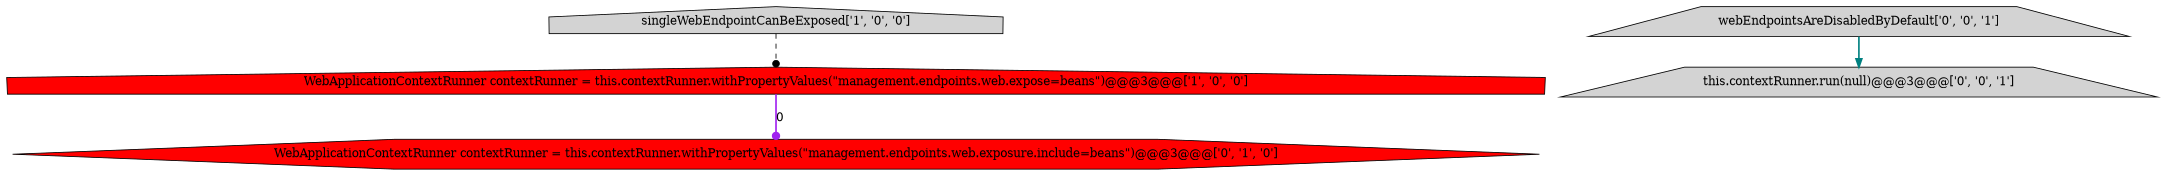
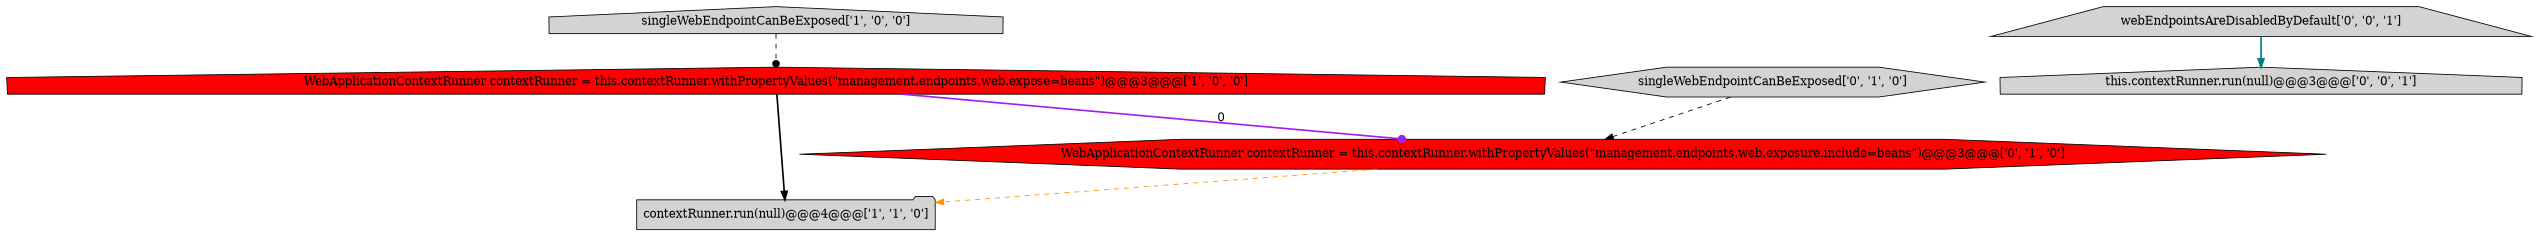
node "singleWebEndpointCanBeExposed['0', '1', '0']": added
node "this.contextRunner.run(null)@@@3@@@['0', '0', '1']": shape trapezium -> house
node "contextRunner.run(null)@@@4@@@['1', '1', '0']": added
